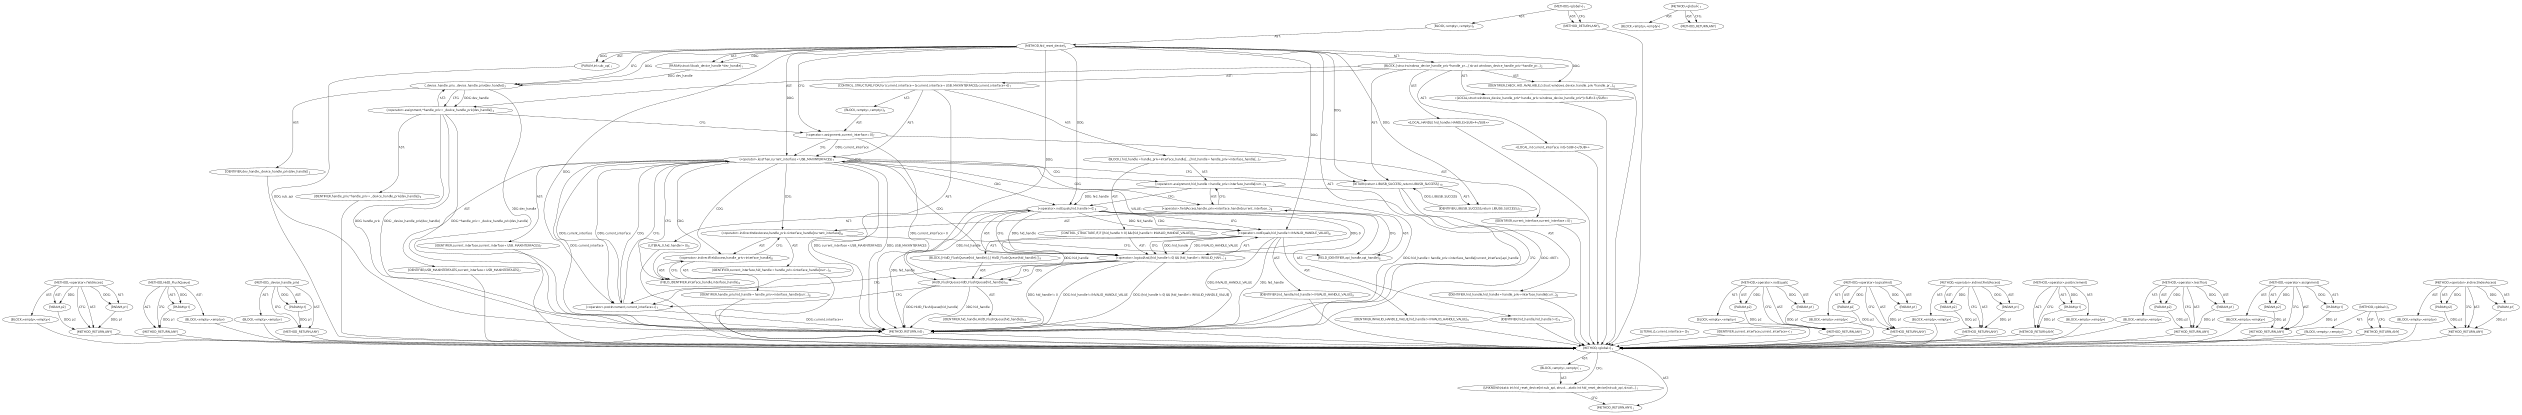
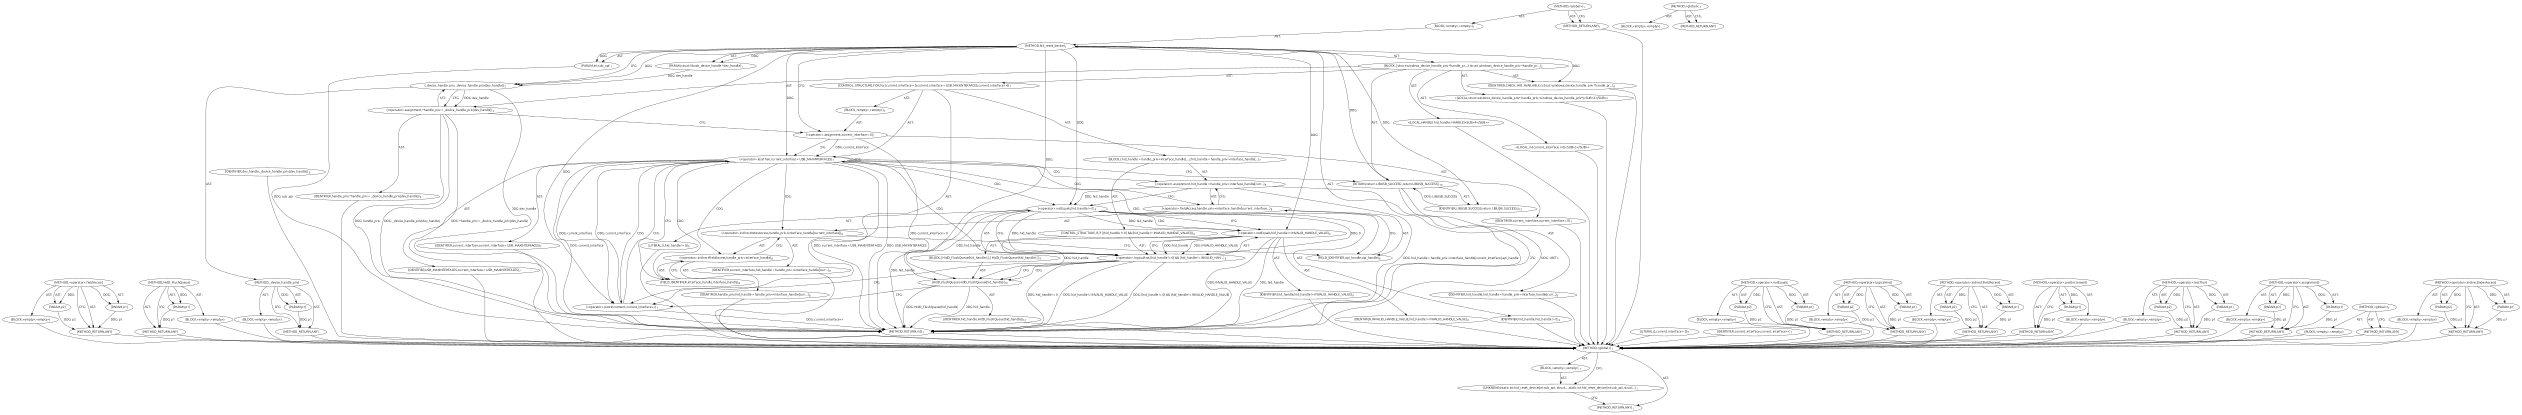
edge "(METHOD,hid_reset_device)" -> "(RETURN,return LIBUSB_SUCCESS;,return LIBUSB_SUCCESS;)": reversed
edge "(_device_handle_priv,_device_handle_priv(dev_handle))" -> "(IDENTIFIER,dev_handle,_device_handle_priv(dev_handle))": now "(_device_handle_priv,_device_handle_priv(dev_handle))" -> "(METHOD,_device_handle_priv)"
edge "(<operator>.lessThan,current_interface < USB_MAXINTERFACES)" -> "(FIELD_IDENTIFIER,api_handle,api_handle)": label "VALUE: " -> "CDG: "
